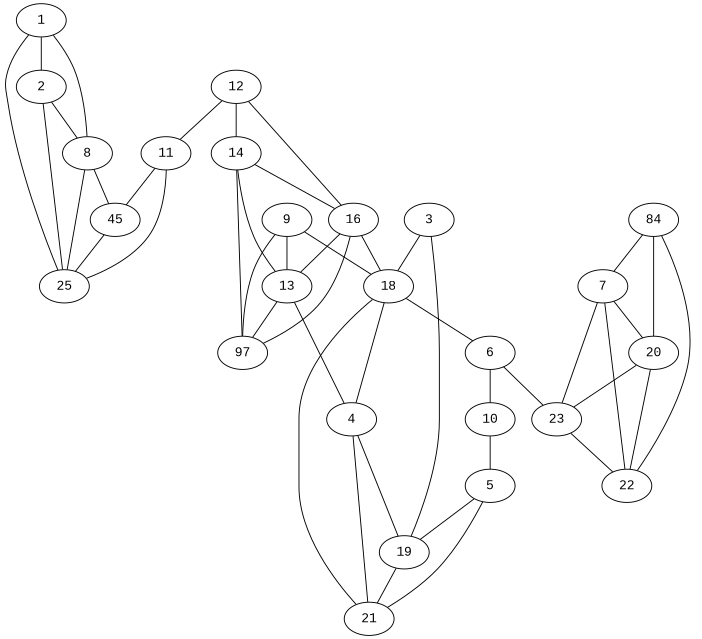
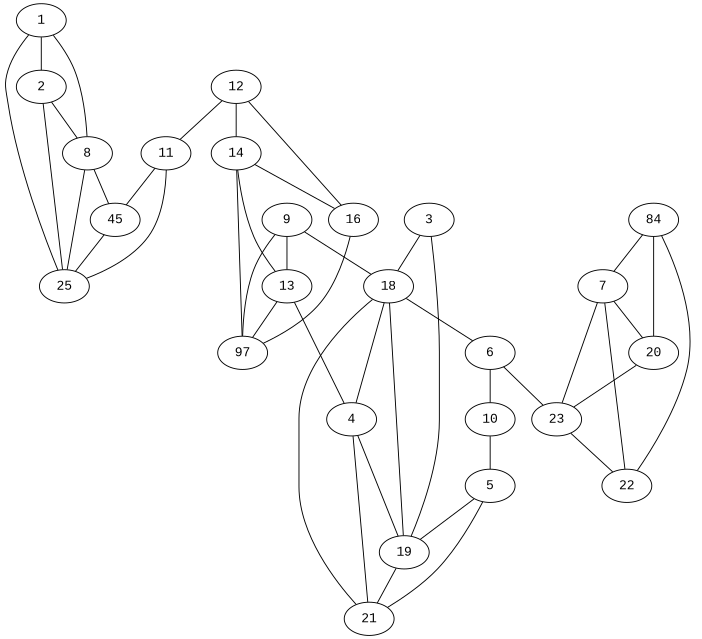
edge "16" -- "13": removed
edge "16" -- "18": now "19" -- "18"
edge "20" -- "22": removed
